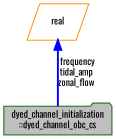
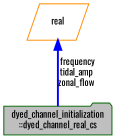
node "dyed_channel_initialization ::dyed_channel_obc_cs": label "dyed_channel_initialization ::dyed_channel_obc_cs" -> "dyed_channel_initialization ::dyed_channel_real_cs"
